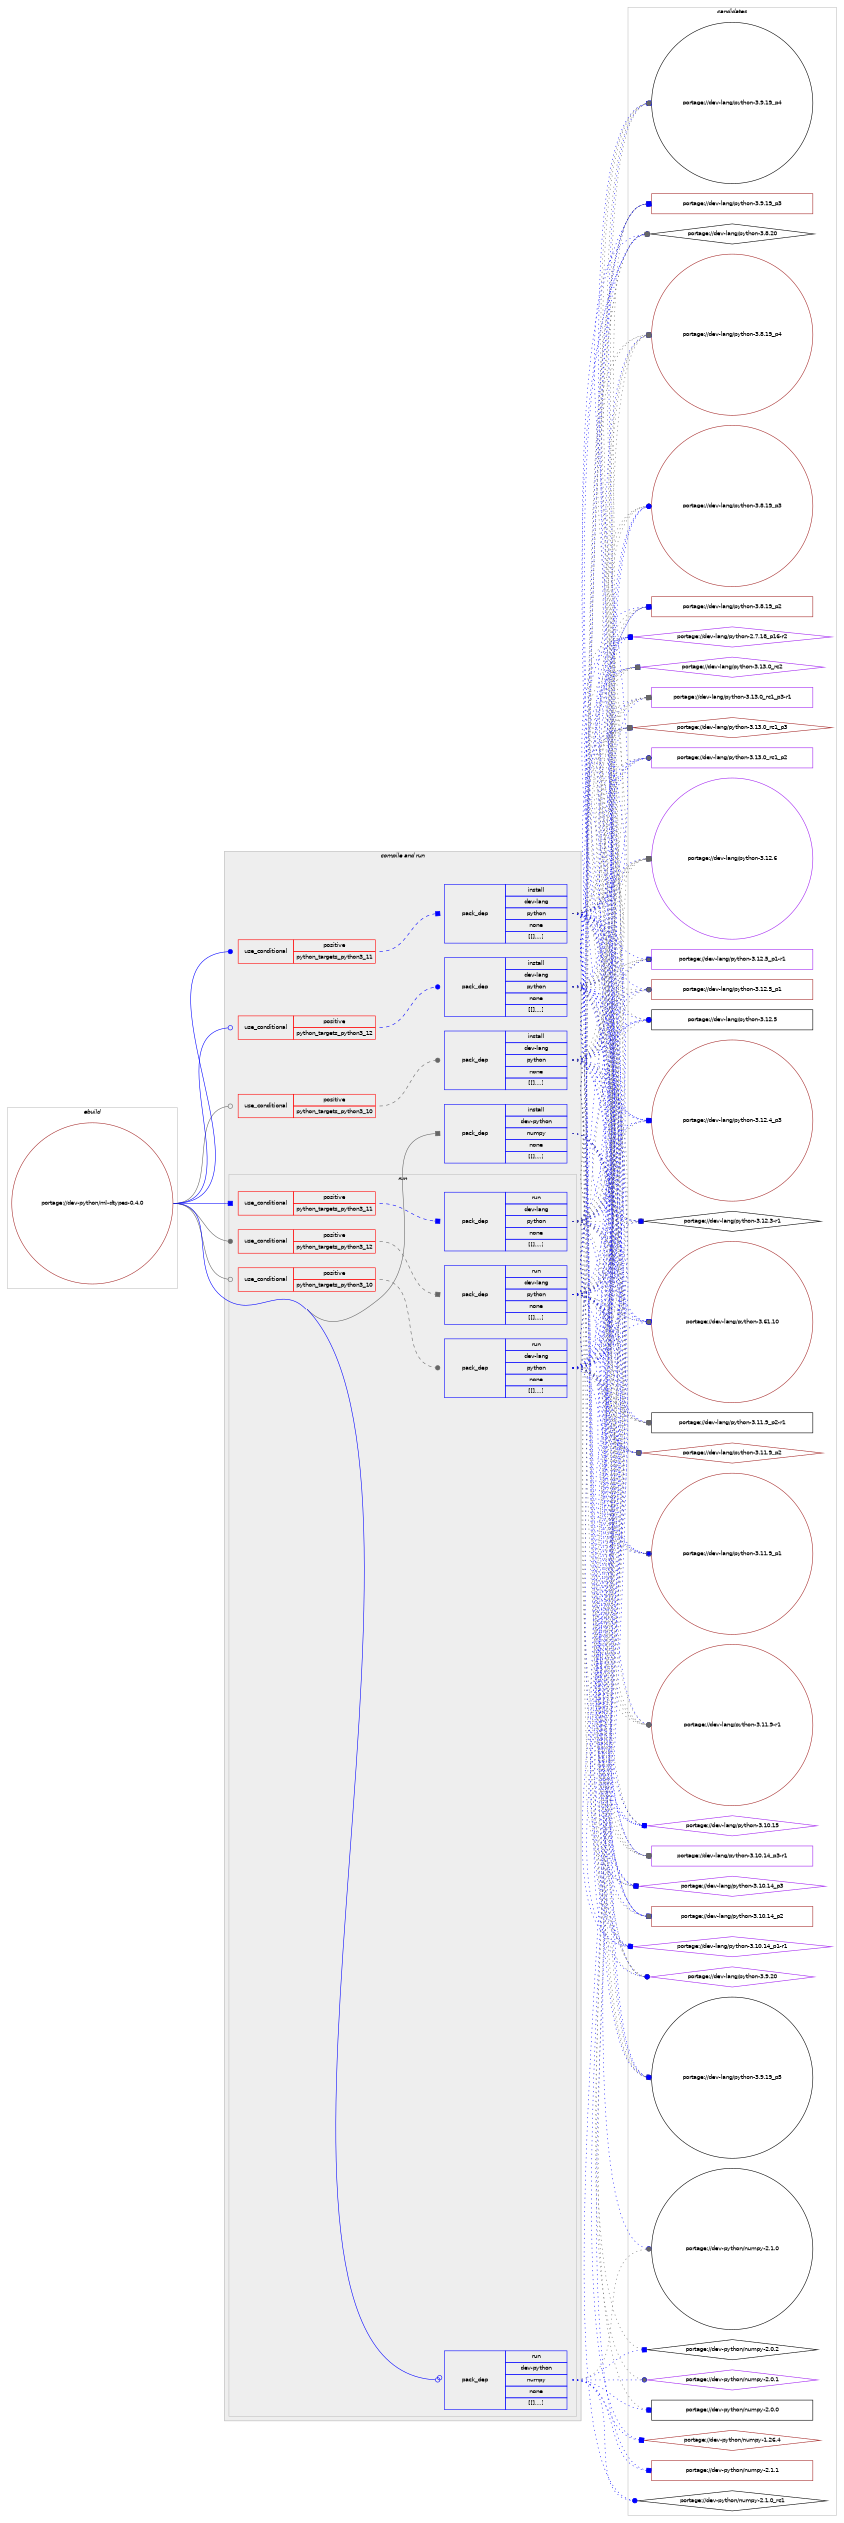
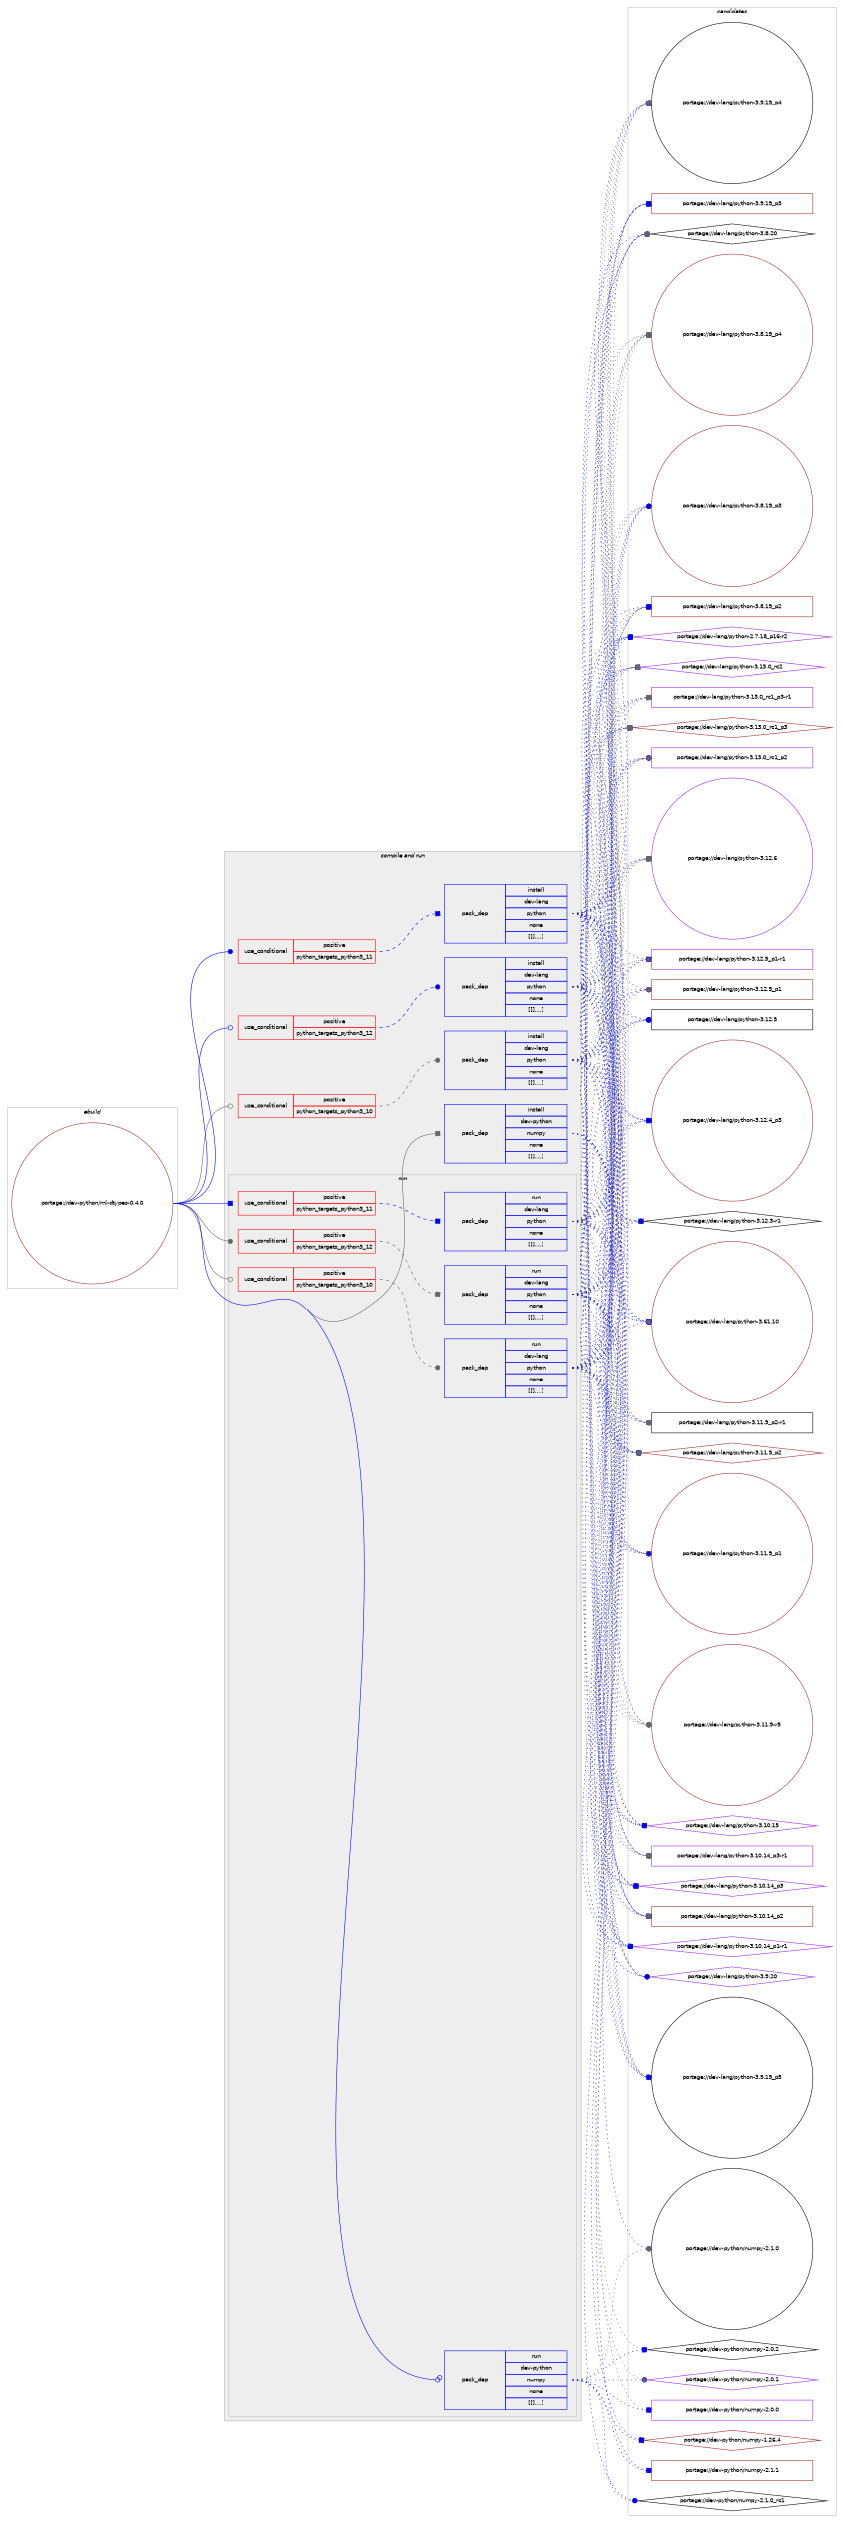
node "portage://dev-lang/python-3.11.9-r1": label "portage://dev-lang/python-3.11.9-r1" -> "portage://dev-lang/python-3.11.9-r5"
node "portage://dev-python/numpy-2.0.0": color black -> purple
